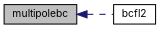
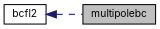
edge "bcfl2" -> "multipolebc": reversed
